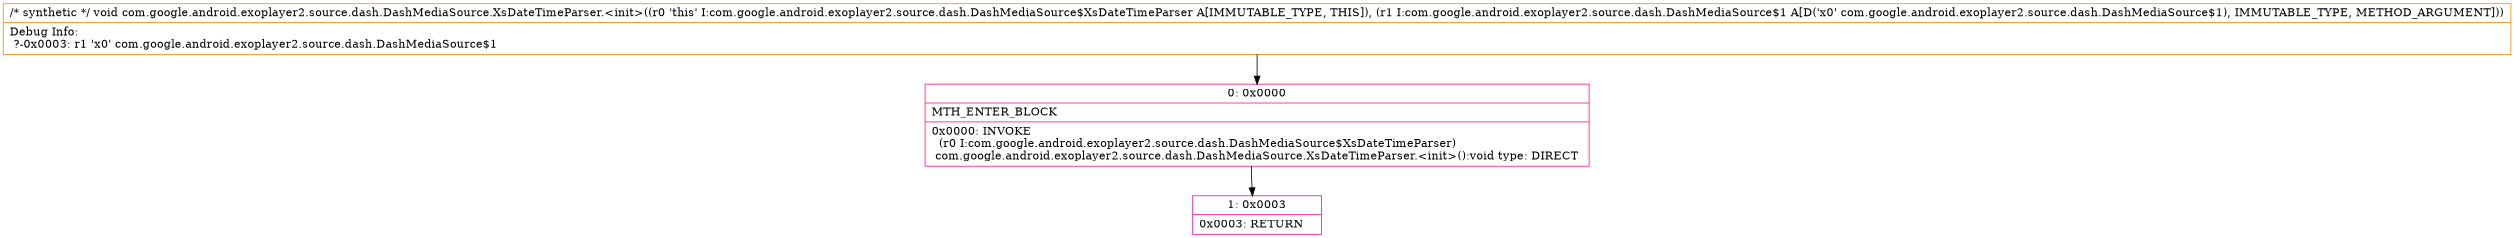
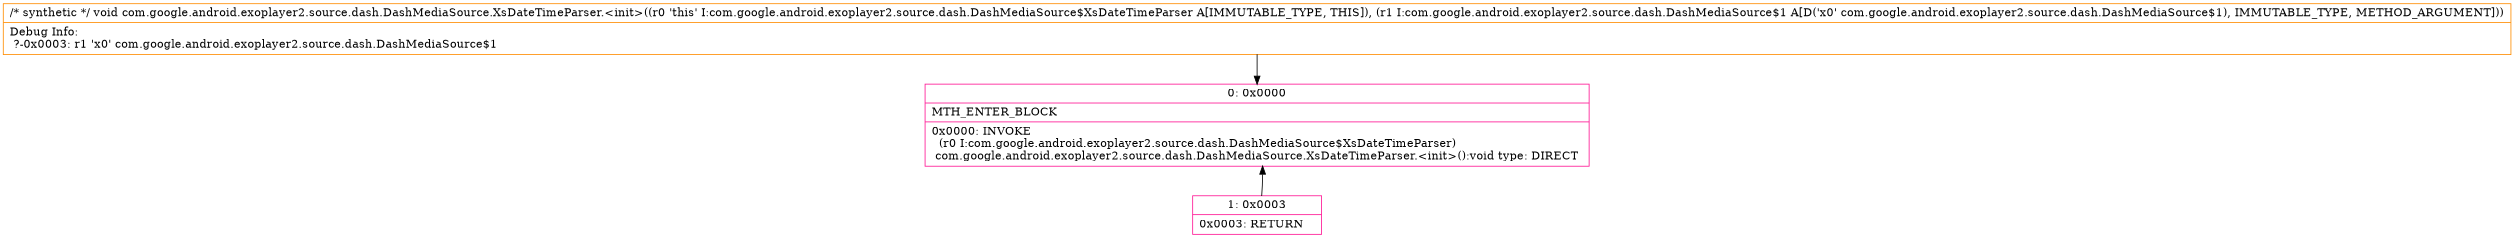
edge "0: 0x0000" -> "1: 0x0003": reversed
